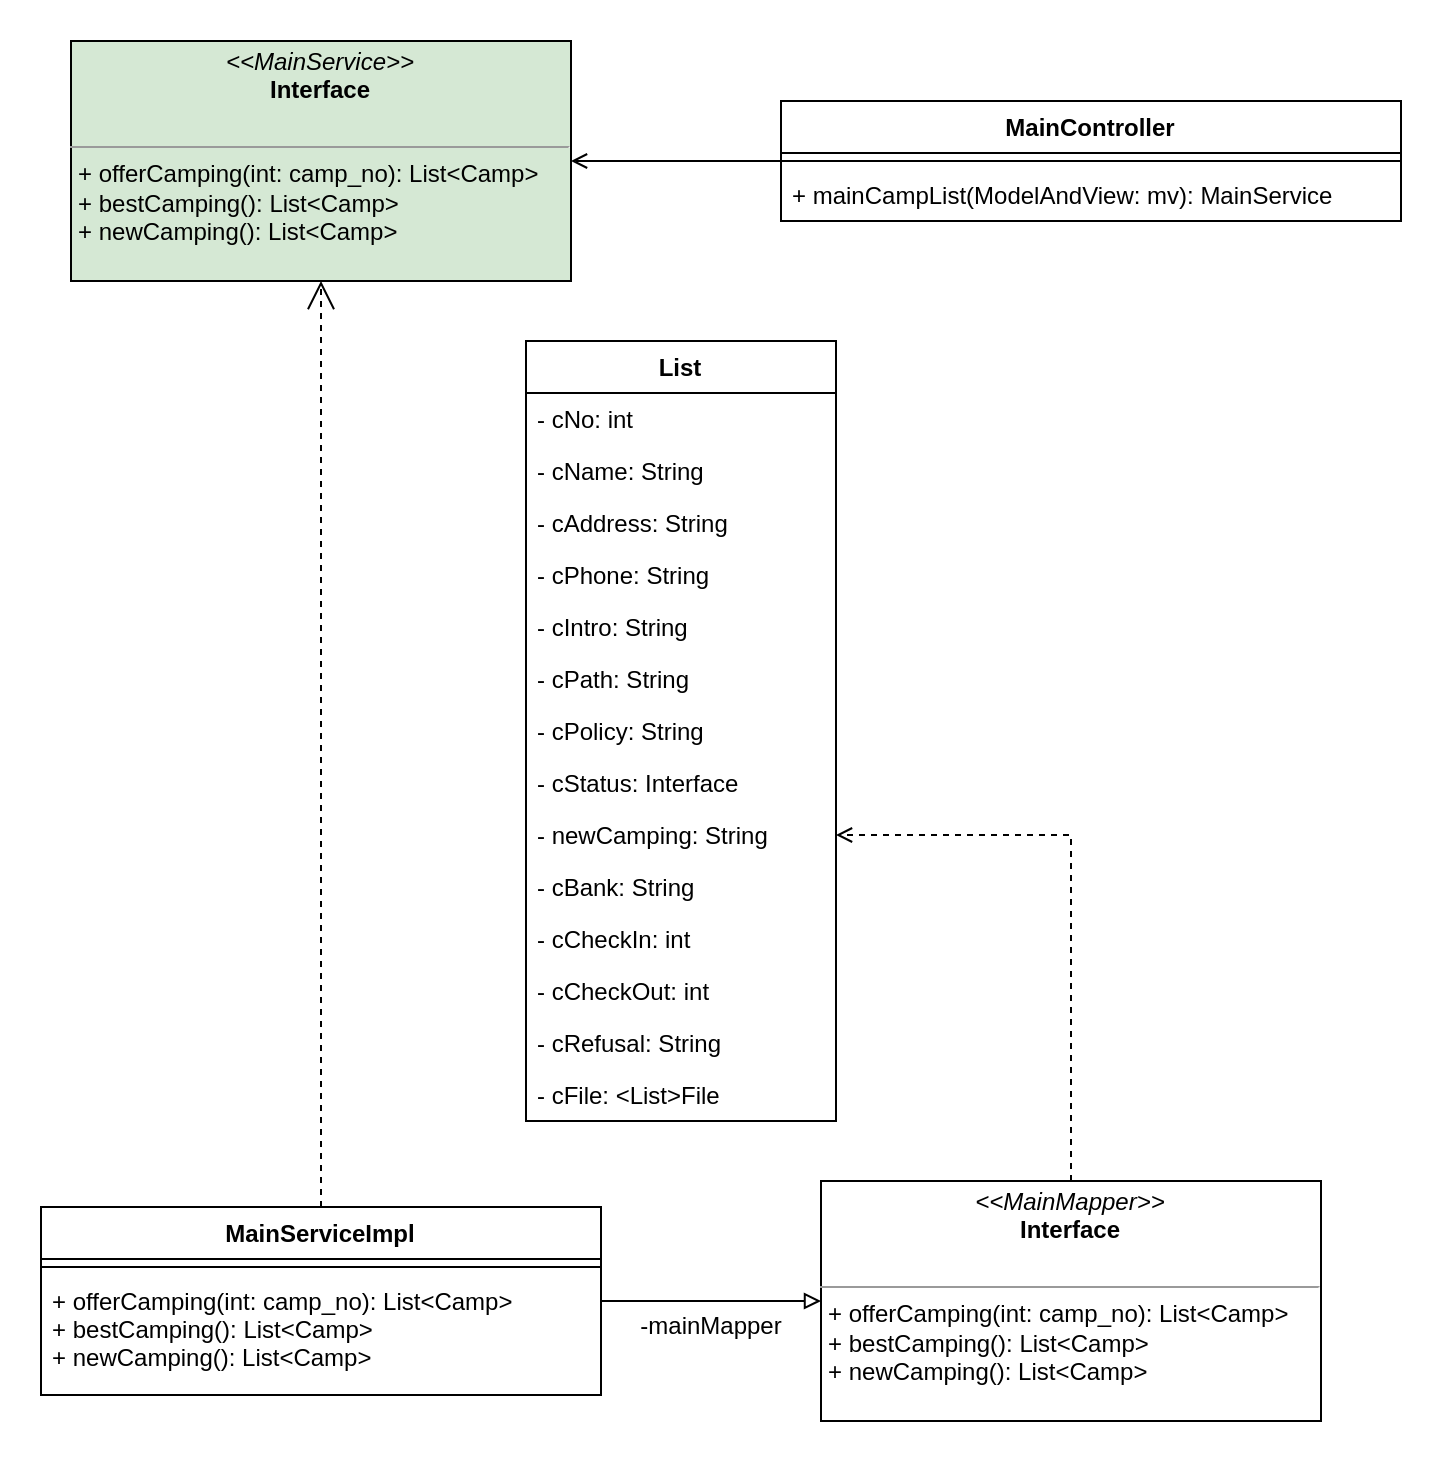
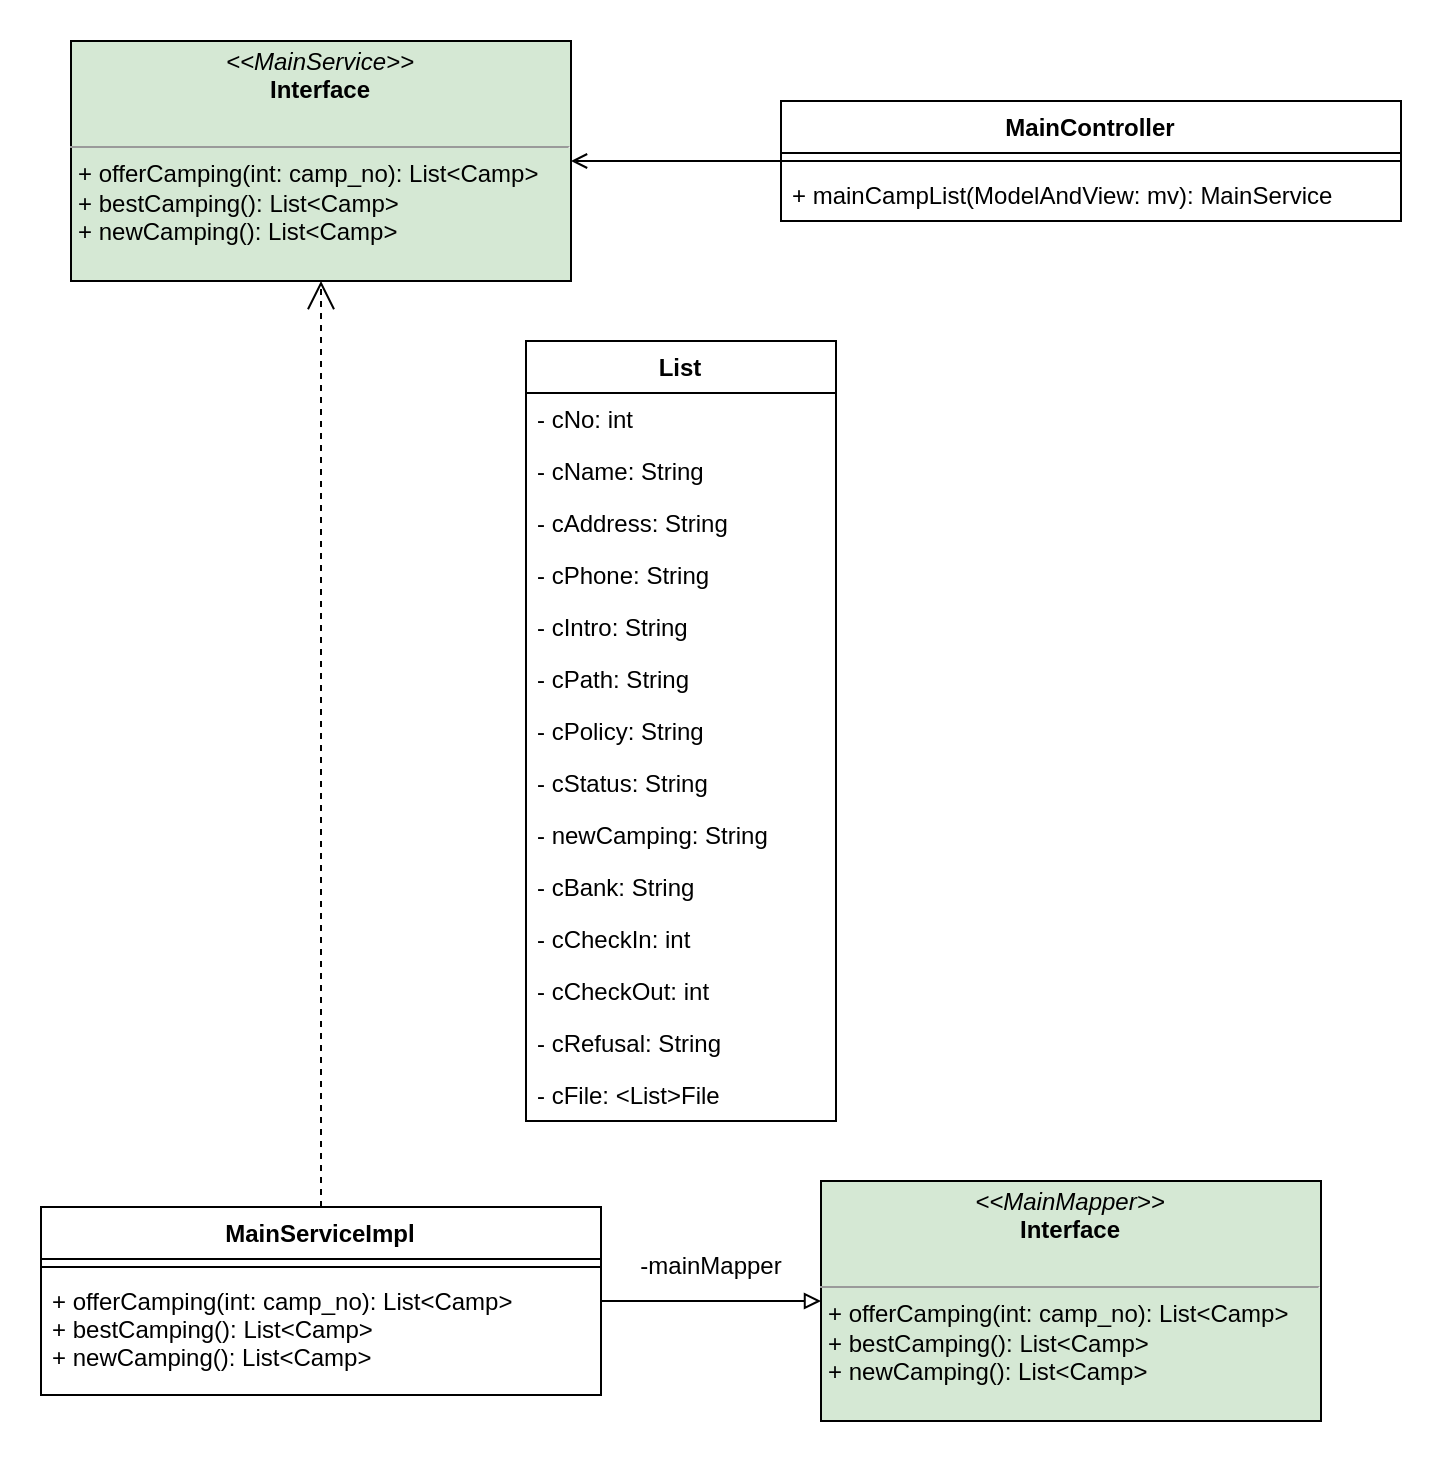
node "- cStatus: Interface": label "- cStatus: Interface" -> "- cStatus: String"
edge "<<MainMapper>> Interface + offerCamping(int: camp_no): List<Camp> + bestCamping(): List<Camp> + newCamping(): List<Camp>" -> "- newCamping: String": removed
node "<<MainMapper>> Interface + offerCamping(int: camp_no): List<Camp> + bestCamping(): List<Camp> + newCamping(): List<Camp>": fillcolor #ffffff -> #d5e8d4
node "-mainMapper": moved (711, 1327) -> (711, 1267)
